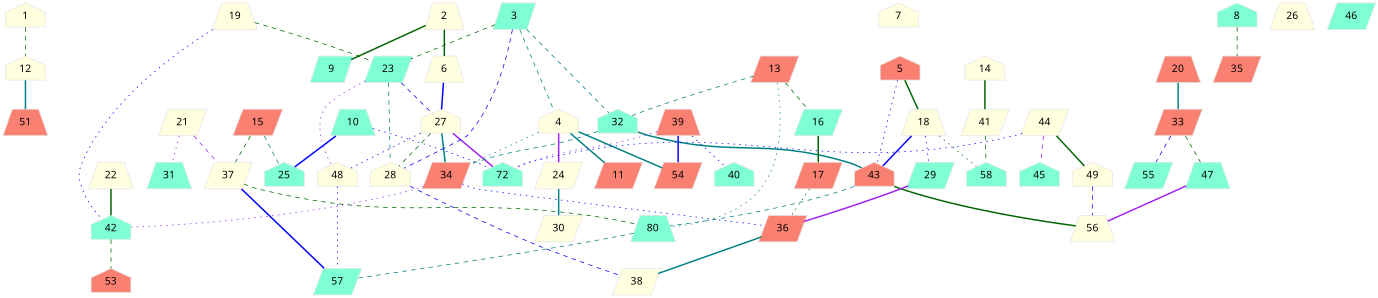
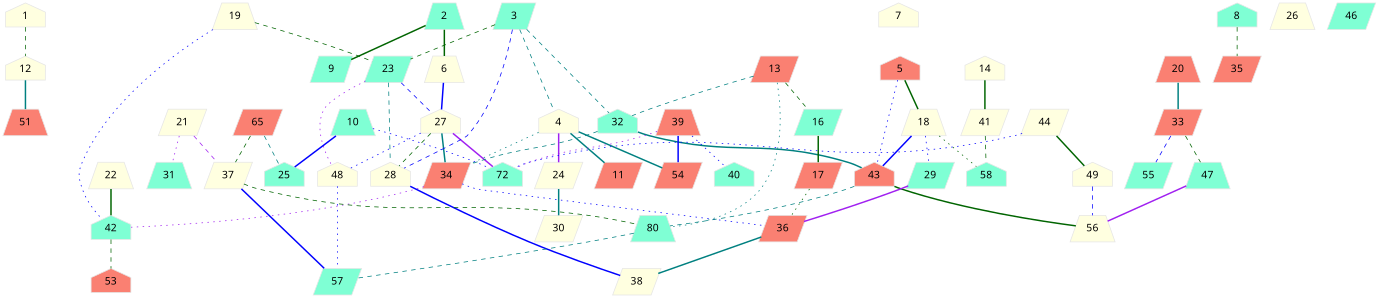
node "2": fillcolor lightyellow -> aquamarine
node "15": label "15" -> "65"
node "45": removed
edge "28" -- "38": style dashed -> bold
